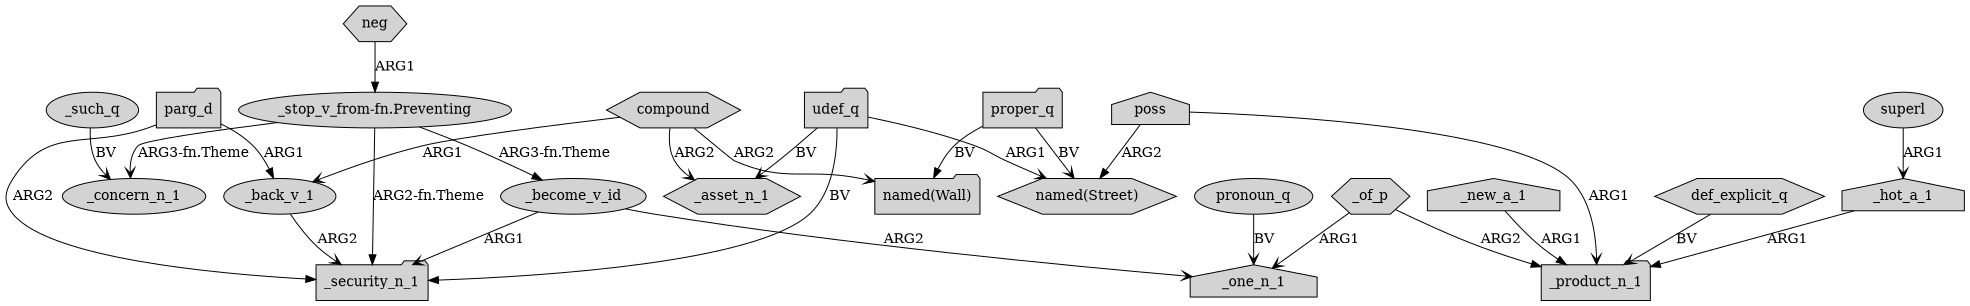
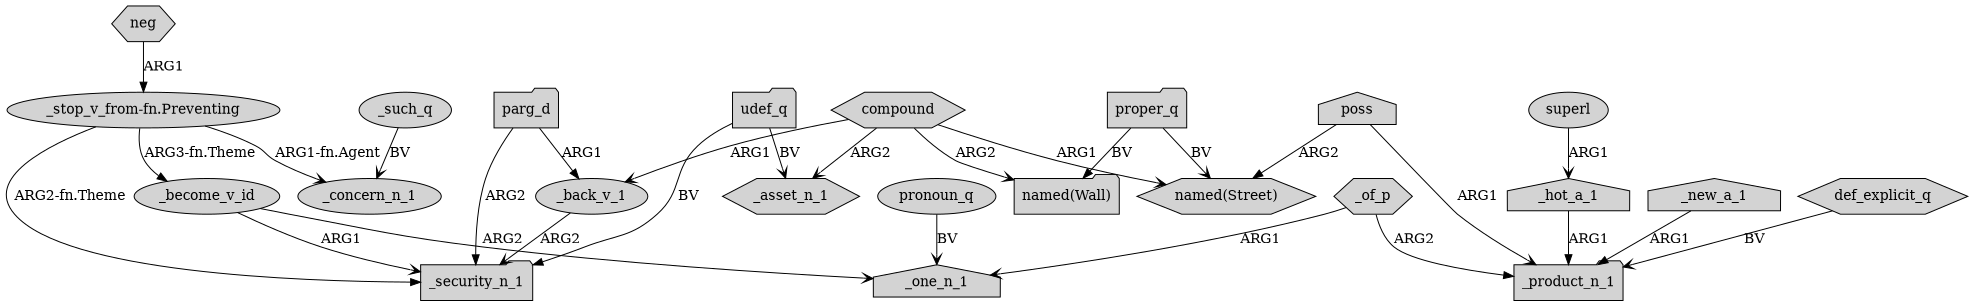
edge "udef_q" -> "named(Street)": now "compound" -> "named(Street)"
edge "_stop_v_from-fn.Preventing" -> "_concern_n_1": label "ARG3-fn.Theme" -> "ARG1-fn.Agent"
